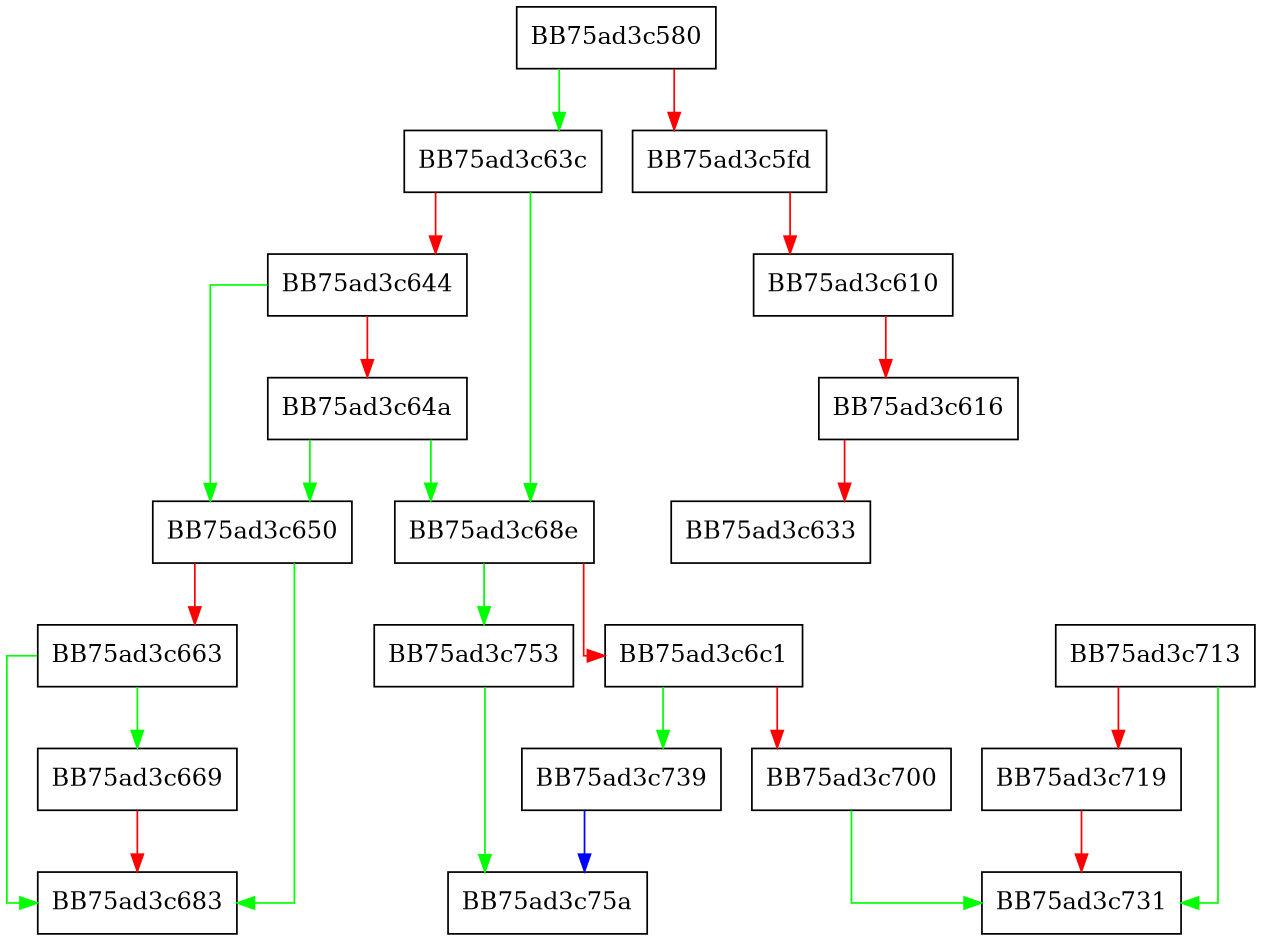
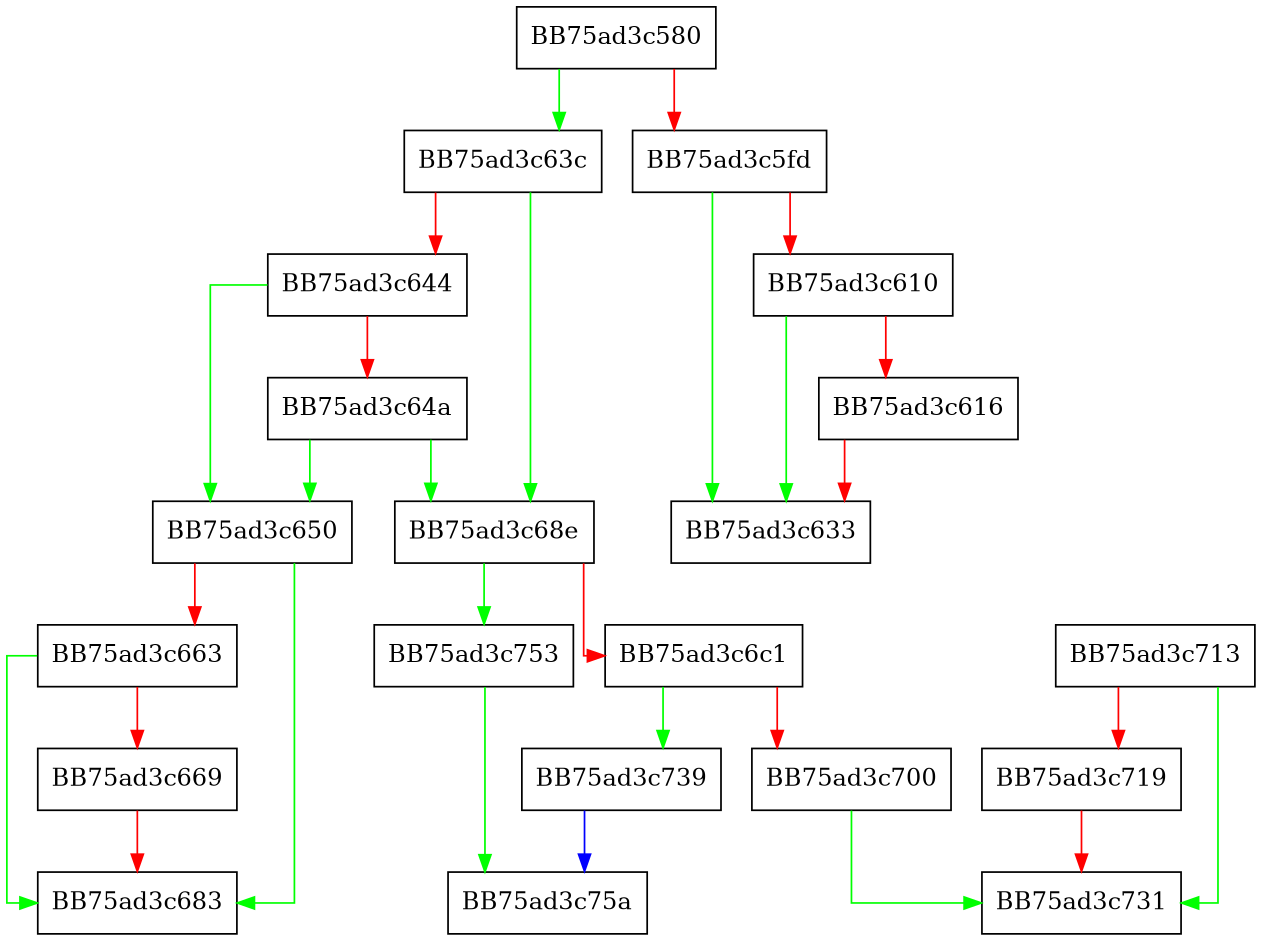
edge "BB75ad3c5fd" -> "BB75ad3c633": added
edge "BB75ad3c610" -> "BB75ad3c633": added
edge "BB75ad3c663" -> "BB75ad3c669": color green -> red
